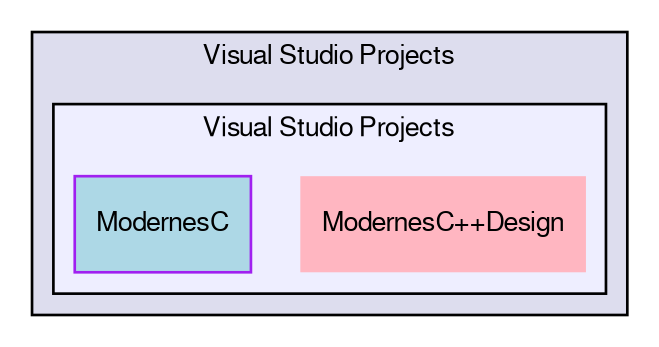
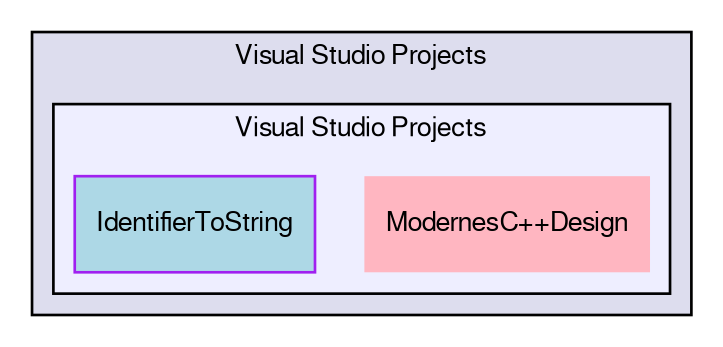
node "ModernesC": label "ModernesC" -> "IdentifierToString"
